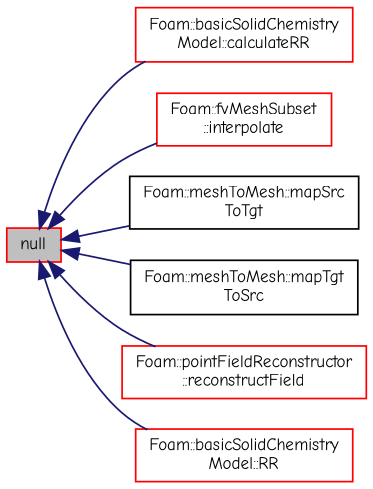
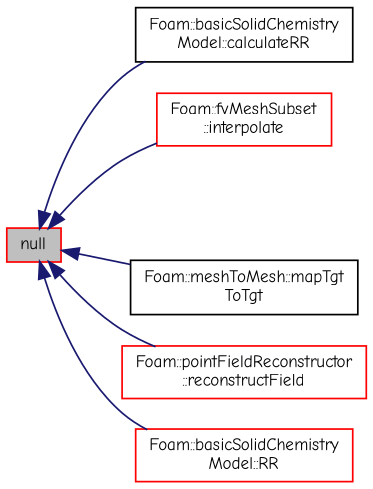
node "Foam::basicSolidChemistry Model::calculateRR": color red -> black
node "Foam::meshToMesh::mapSrc ToTgt": removed
node "Foam::meshToMesh::mapTgt ToSrc": label "Foam::meshToMesh::mapTgt ToSrc" -> "Foam::meshToMesh::mapTgt ToTgt"
